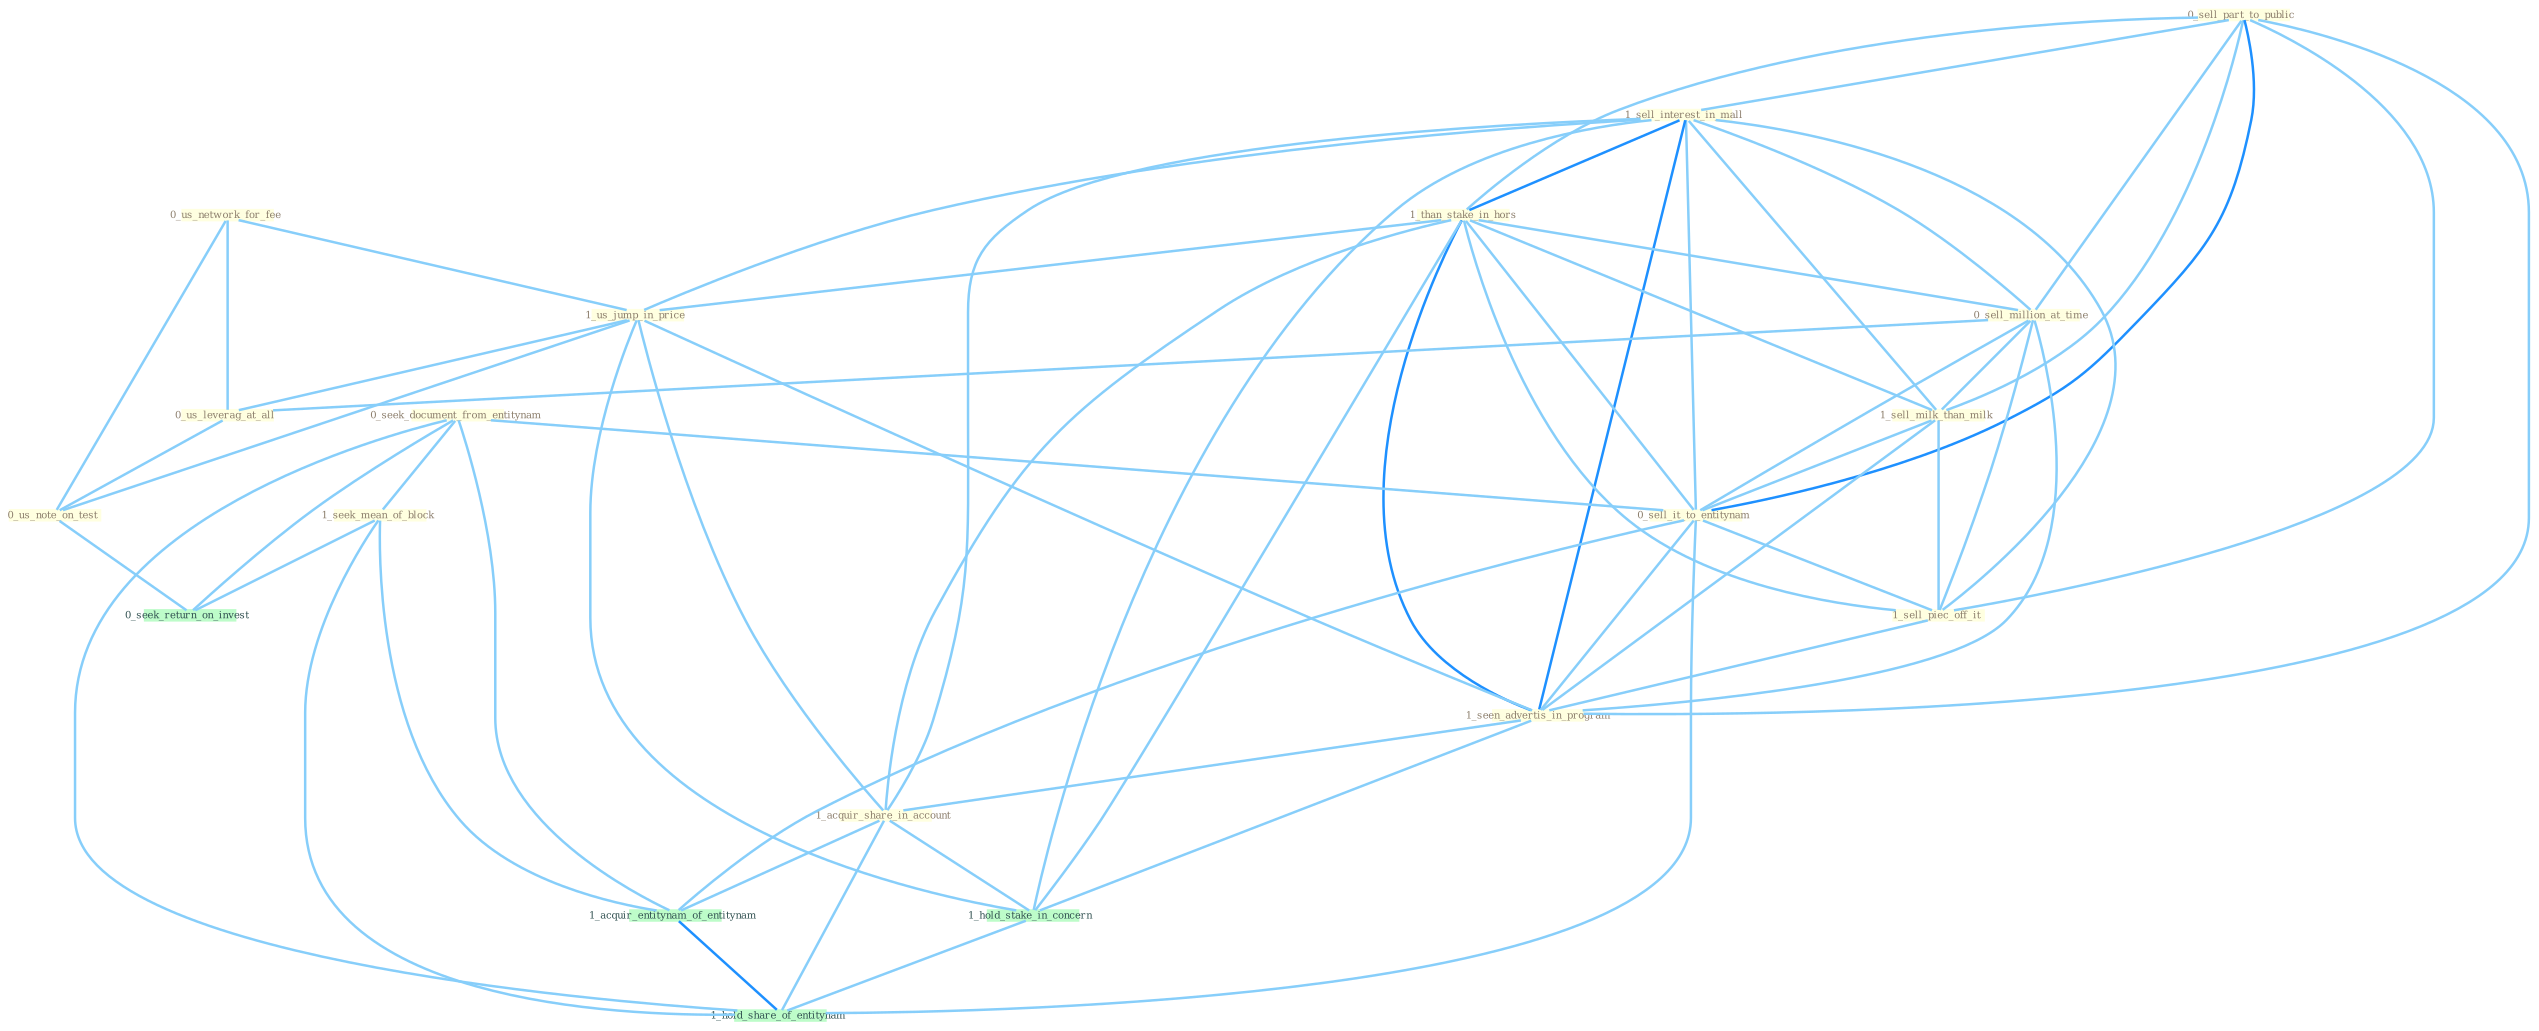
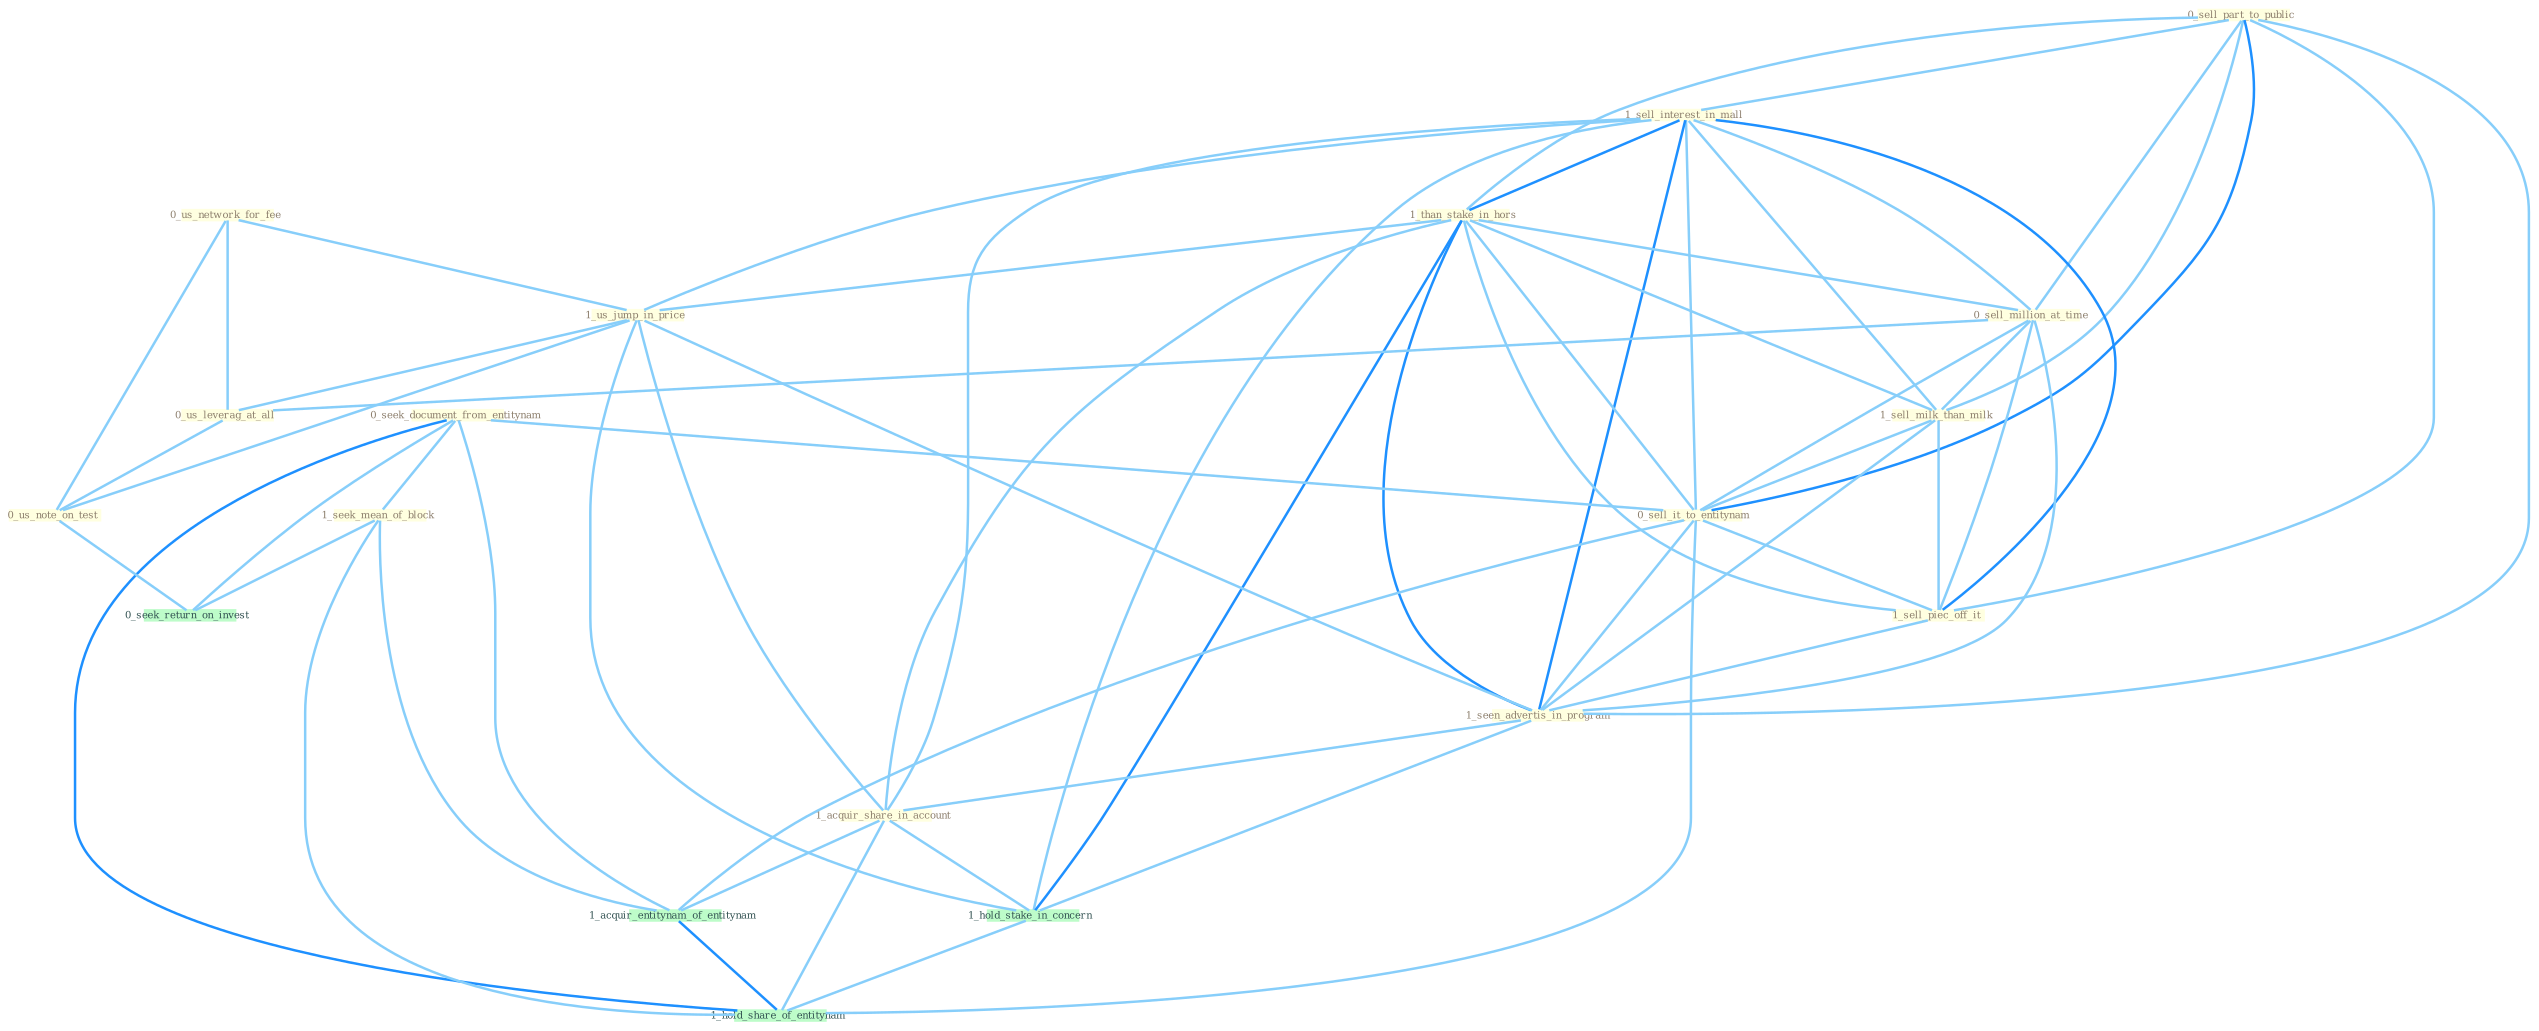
edge "1_sell_interest_in_mall" -- "1_sell_piec_off_it": color #87cefa -> #1e90ff
edge "1_than_stake_in_hors" -- "1_hold_stake_in_concern": color #87cefa -> #1e90ff
edge "0_seek_document_from_entitynam" -- "1_hold_share_of_entitynam": color #87cefa -> #1e90ff
